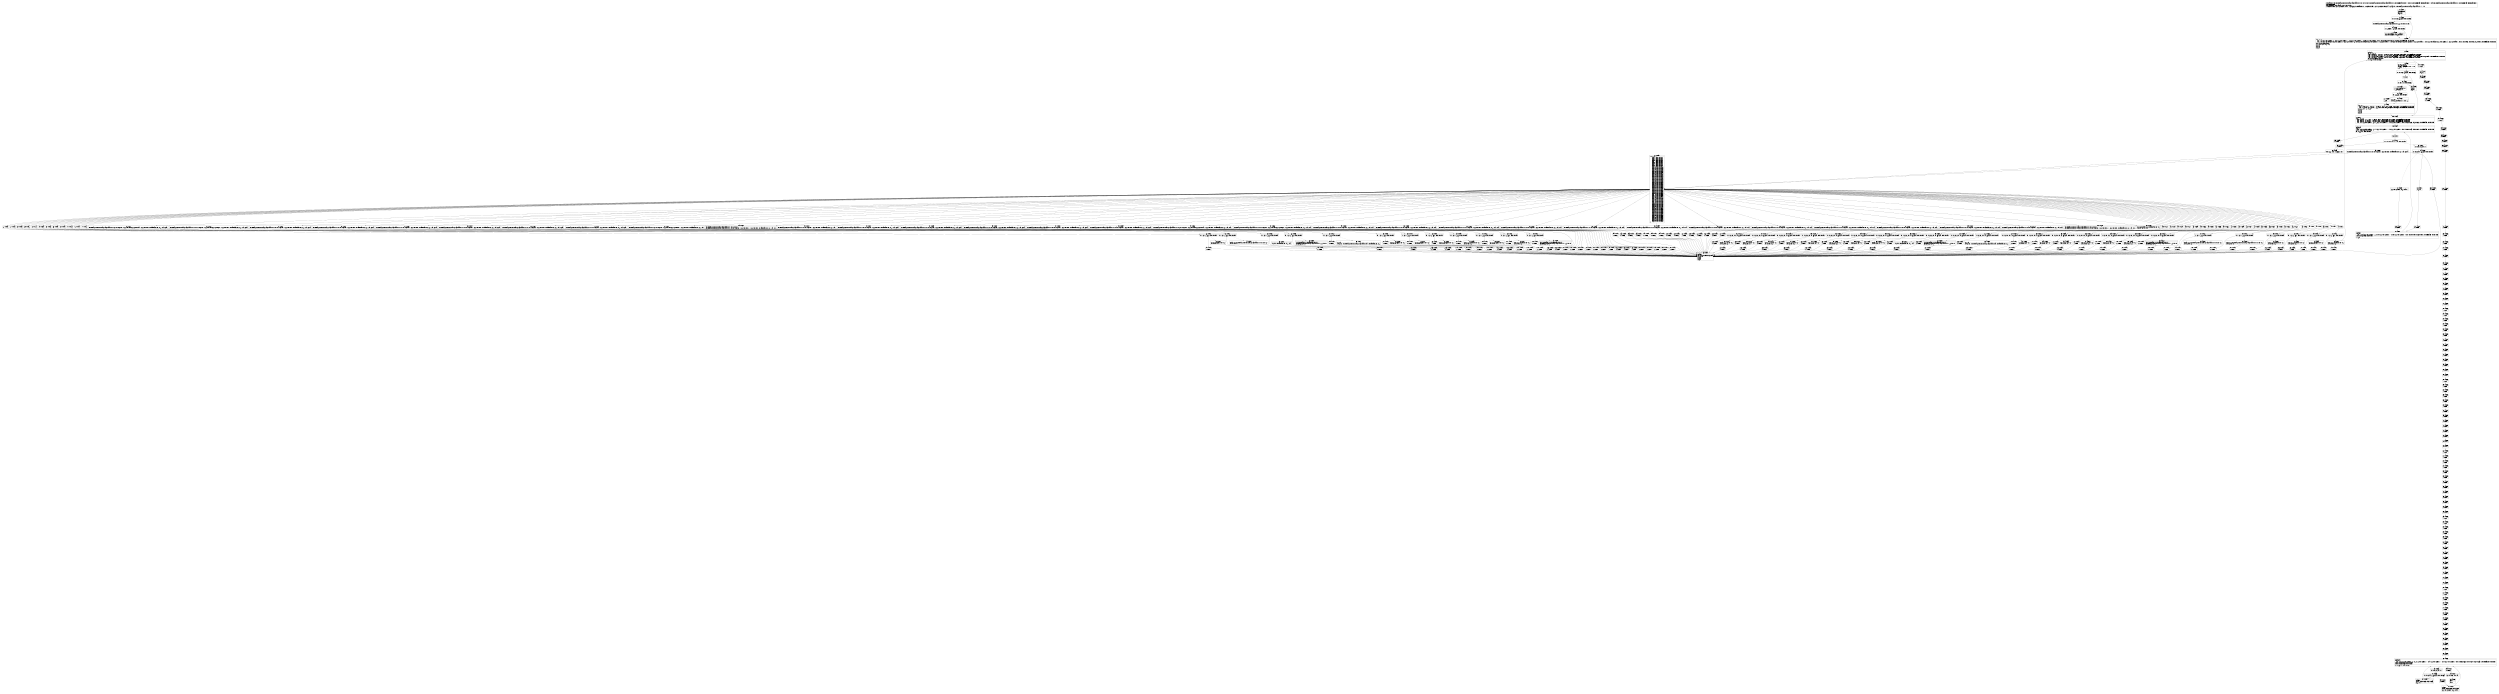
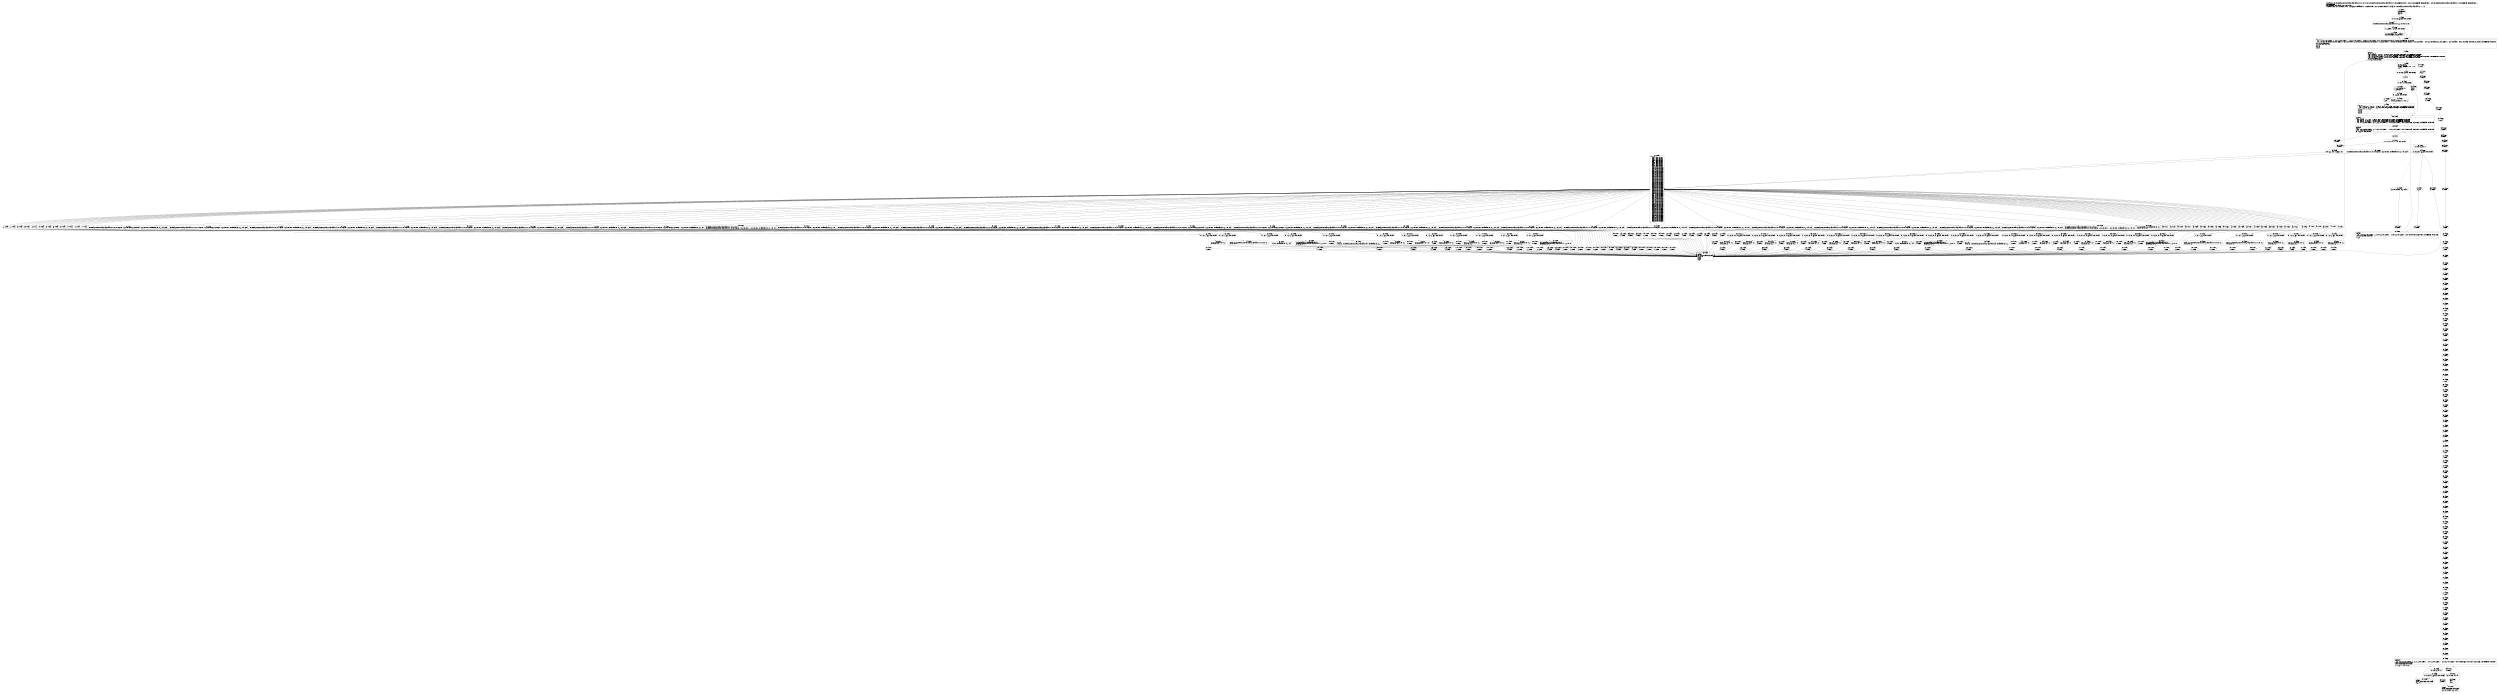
node "204: 0x009b": removed
